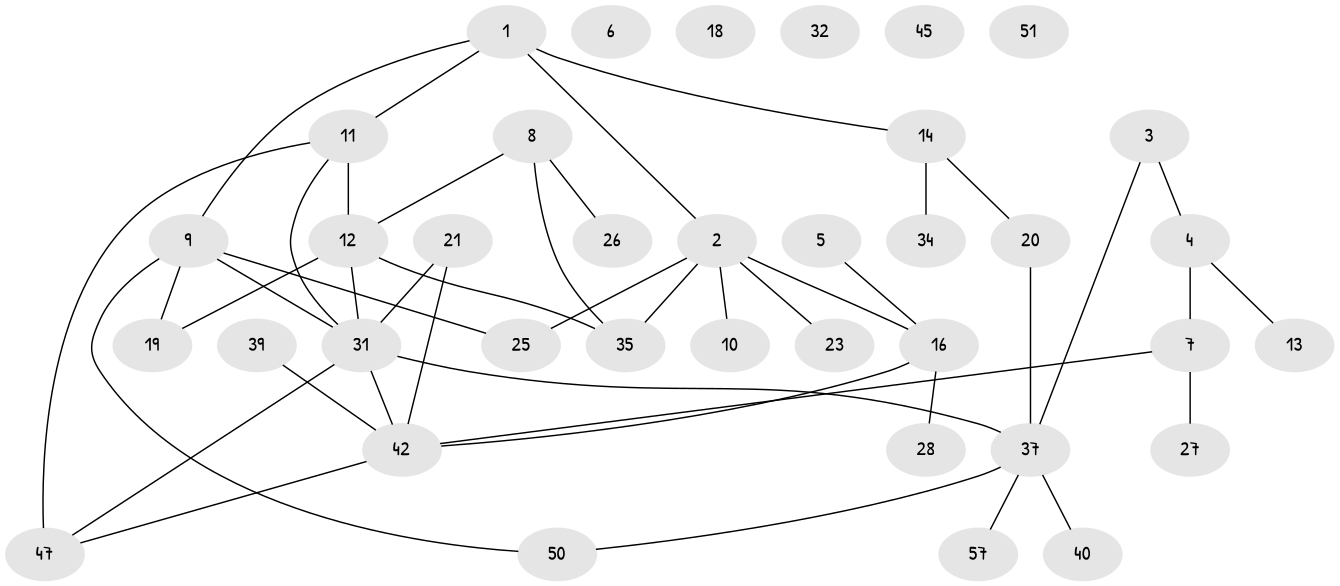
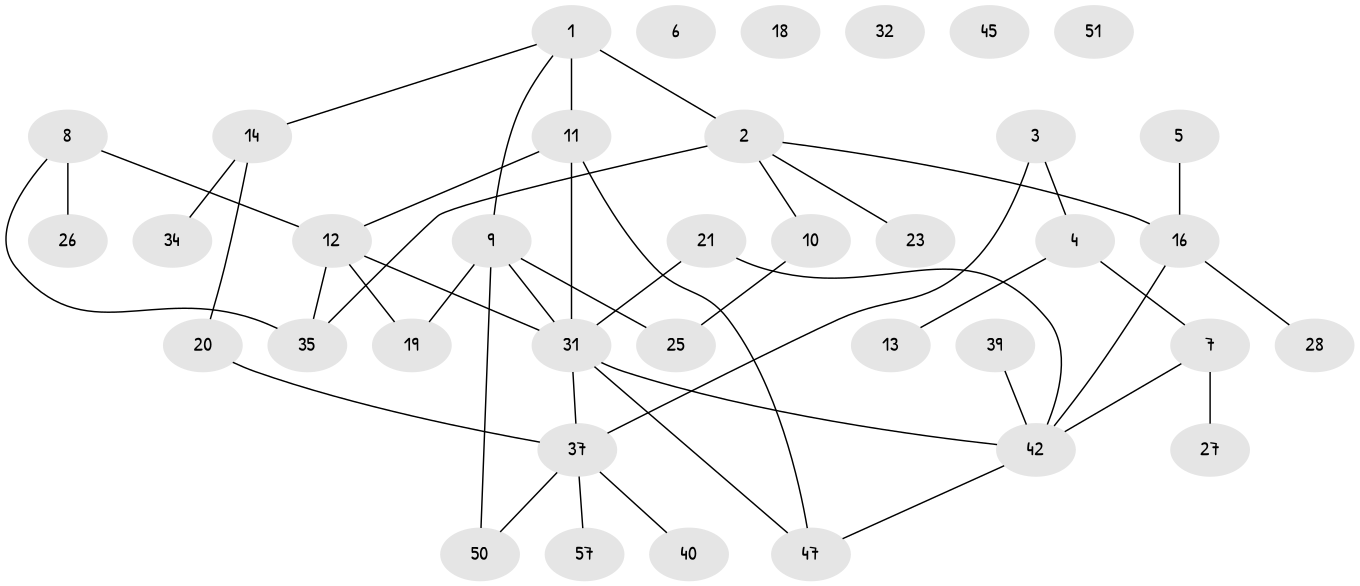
edge "2" -- "25": now "10" -- "25"
